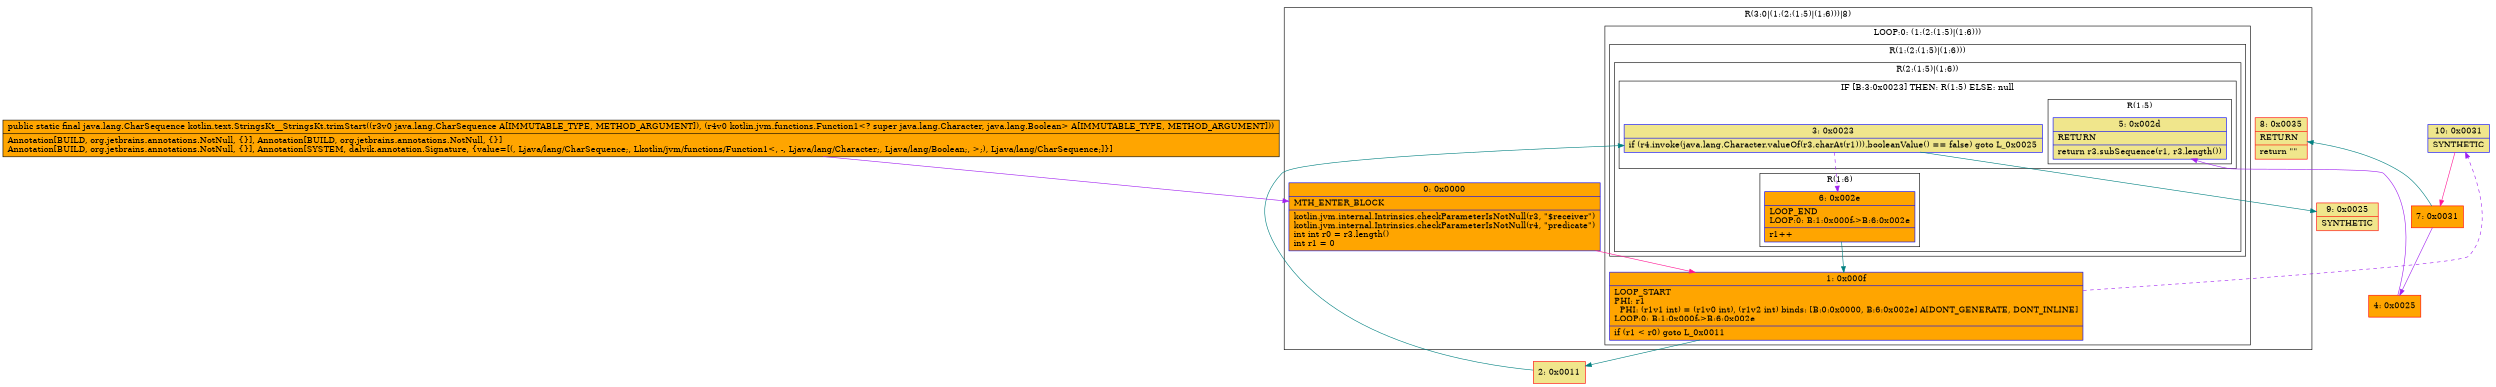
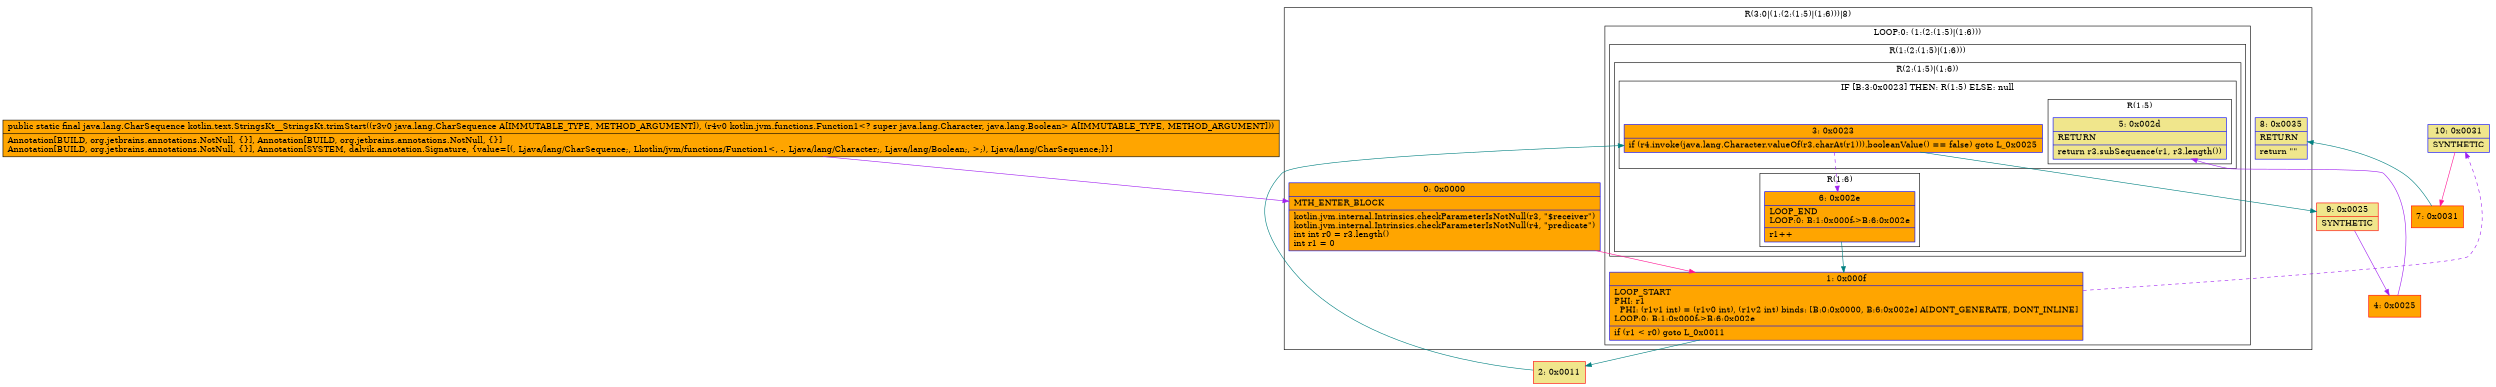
node "3: 0x0023": fillcolor khaki -> orange
node "8: 0x0035": color red -> blue
edge "7: 0x0031" -> "4: 0x0025": now "9: 0x0025" -> "4: 0x0025"
